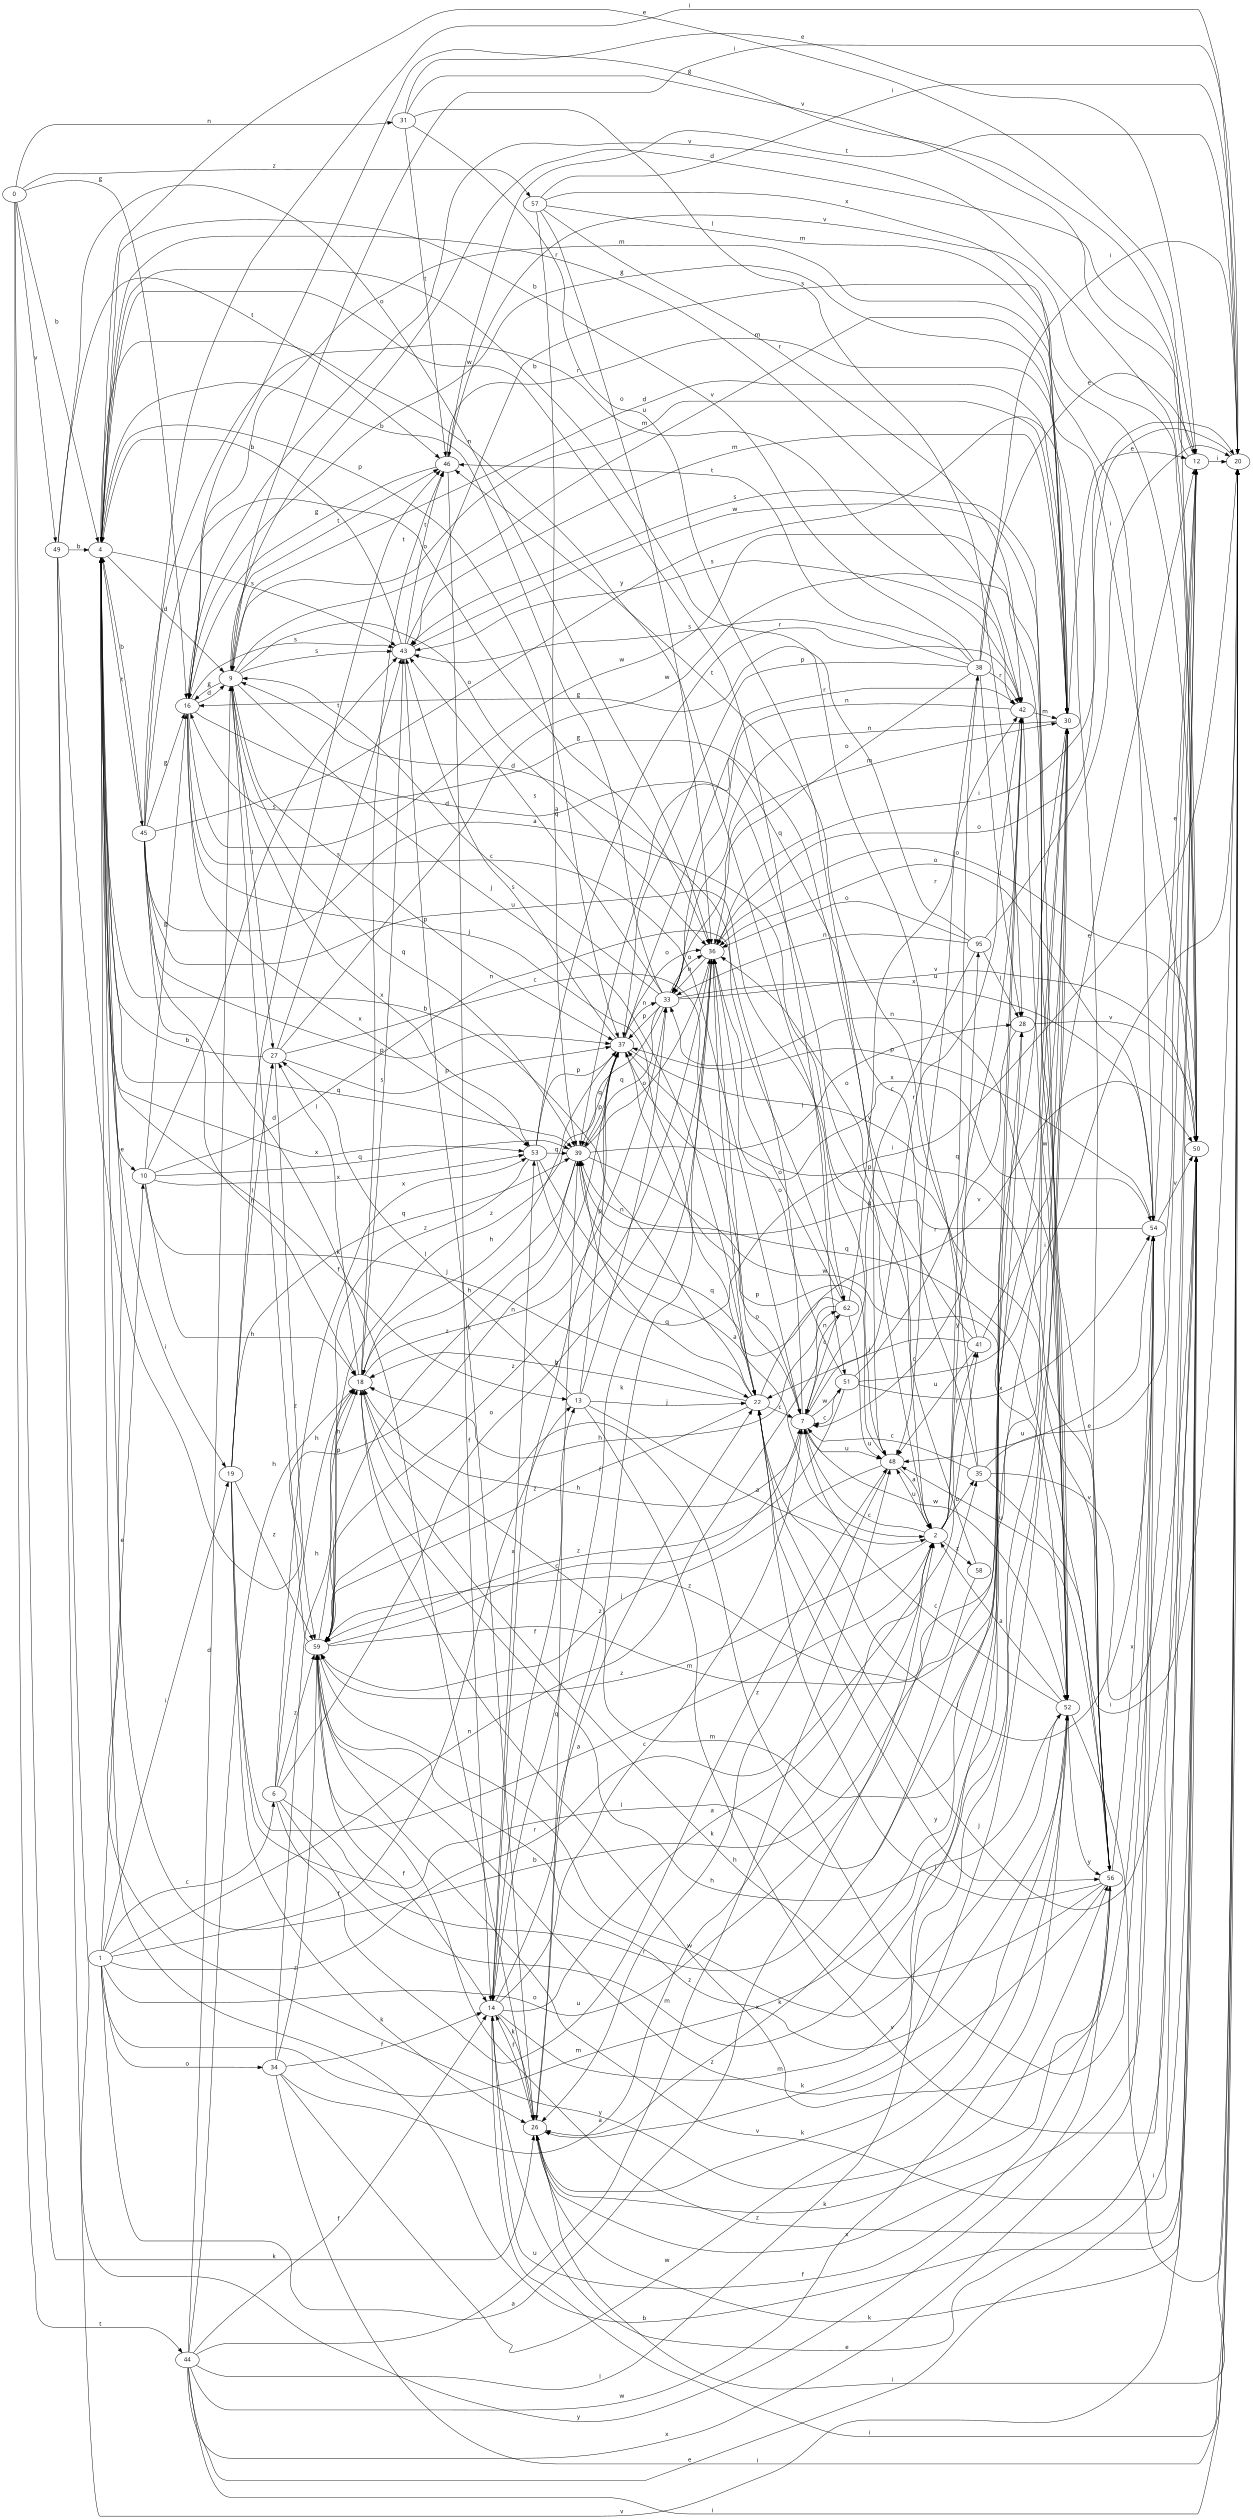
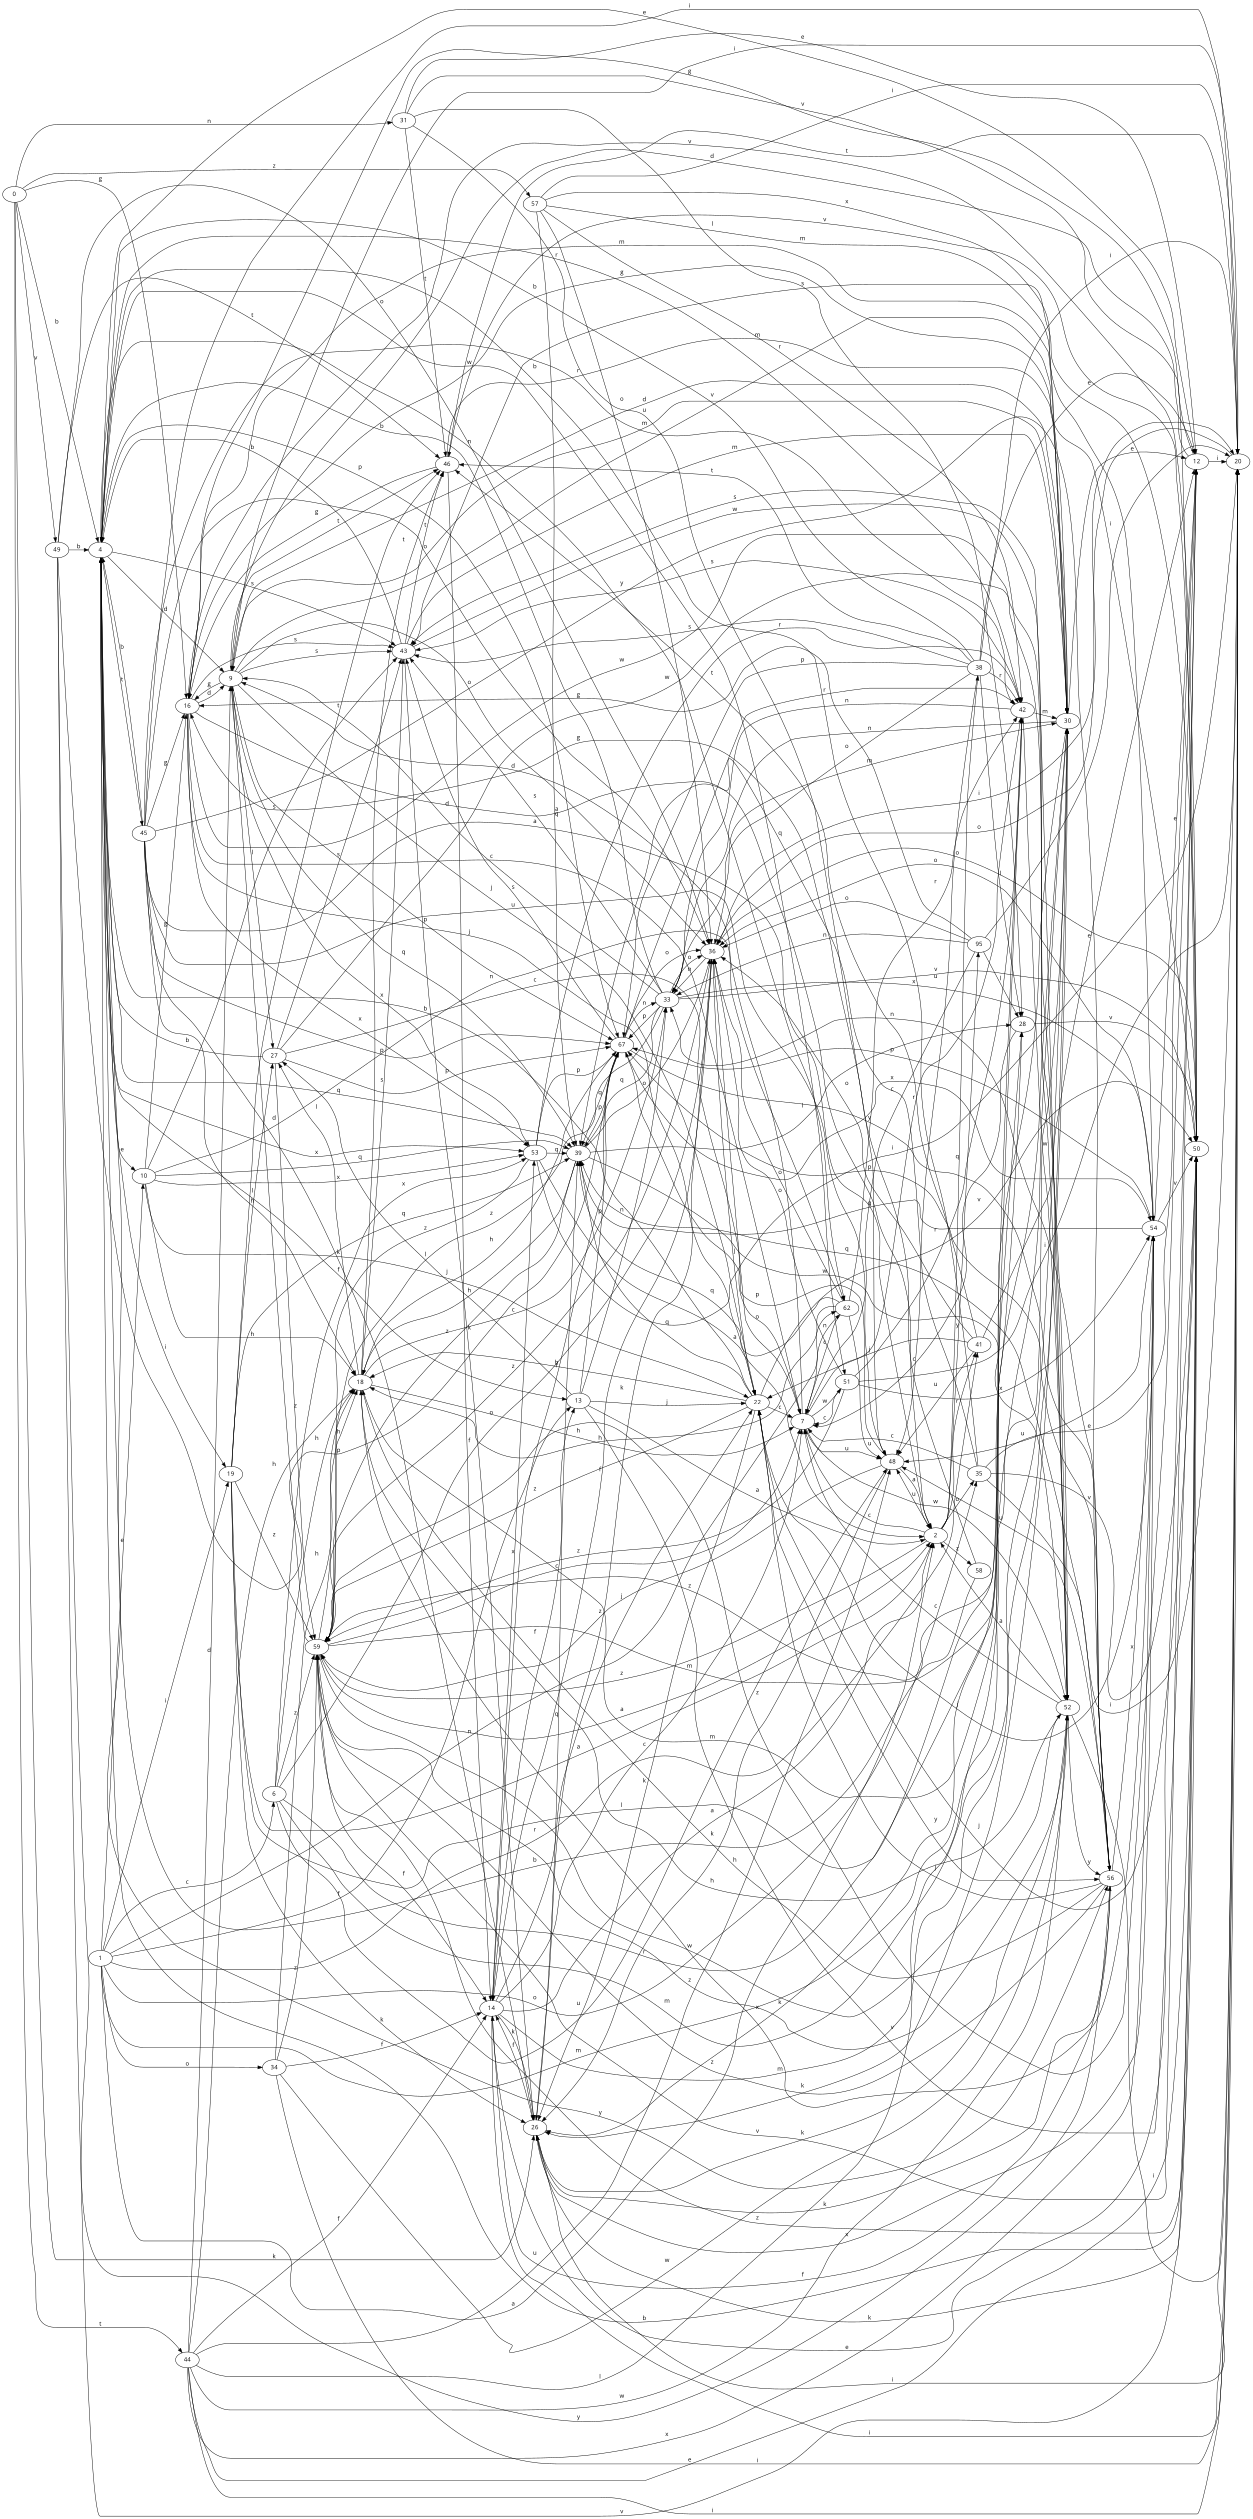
node "37": label "37" -> "67"
edge "18" -> "33": label "n" -> "c"
edge "7" -> "18": reversed
edge "22" -> "26": added, label "k"
edge "34" -> "2": now "59" -> "2"
